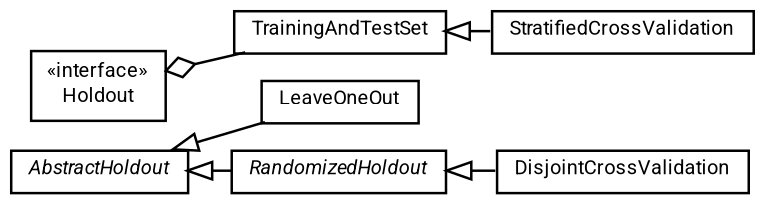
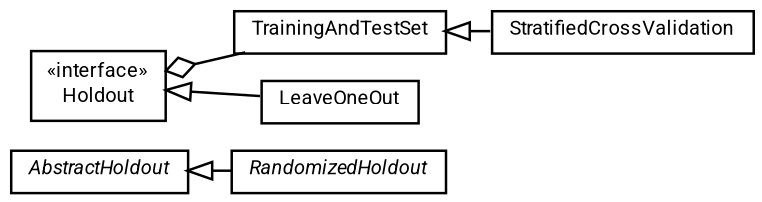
edge "LeaveOneOut" -> "AbstractHoldout": now "LeaveOneOut" -> "Holdout"
node "DisjointCrossValidation": removed
